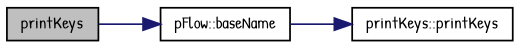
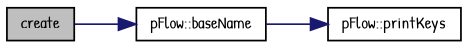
node "printKeys": label "printKeys" -> "create"
node "printKeys::printKeys": label "printKeys::printKeys" -> "pFlow::printKeys"
